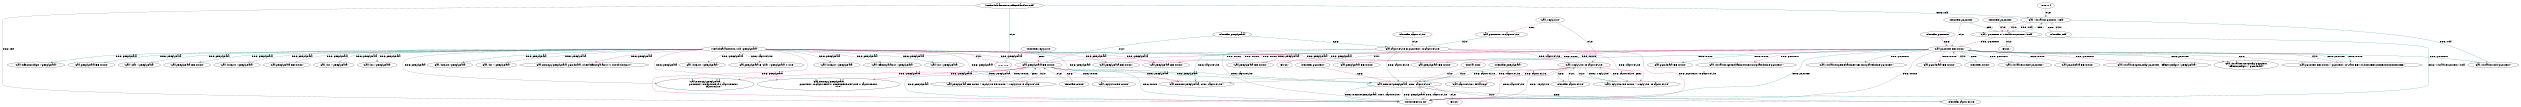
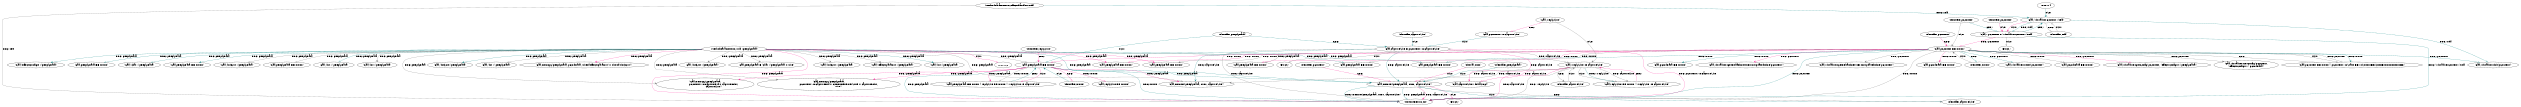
edge "(MethodParameterIn,effect_handle_t self)" -> "1000102": removed, label "AST:"
edge "(Call,captureSize = pContext->mCaptureSize)" -> "(Call,replySize == NULL || *replySize != captureSize)": now "(Call,captureSize = pContext->mCaptureSize)" -> "(Call,captureSize - deltaSmpl)"
edge "(MethodParameterIn,void *pReplyData)" -> "(Call,pReplyData = (char *)pReplyData + size)": label "DDG: captureSize" -> "DDG: pReplyData"
